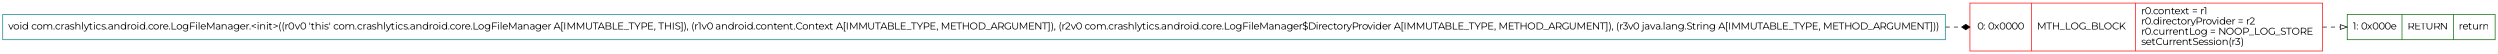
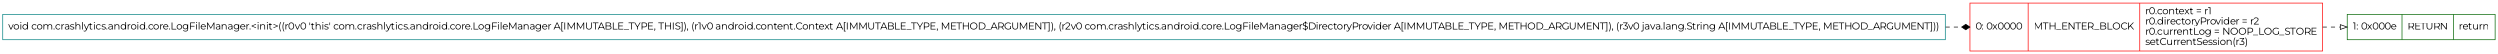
node "0: 0x0000": text "MTH_LOG_BLOCK" -> "MTH_ENTER_BLOCK"
